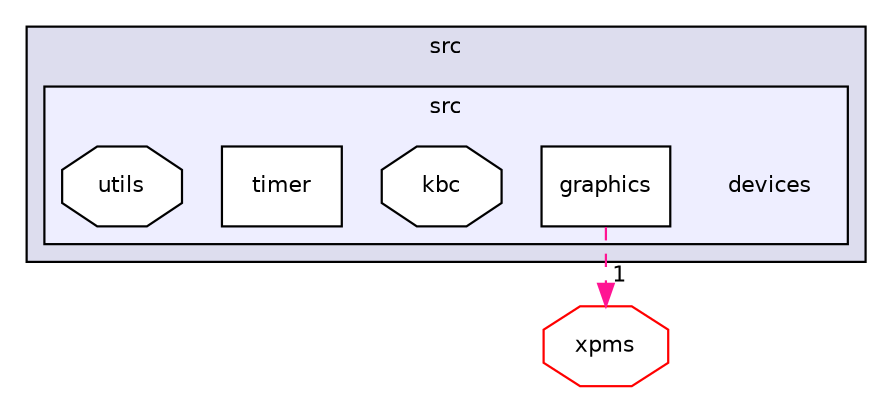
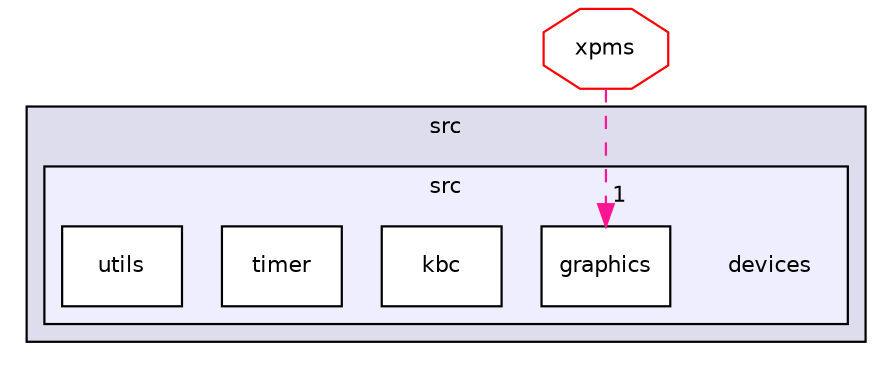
node "utils": shape octagon -> box
node "kbc": shape octagon -> box
edge "graphics" -> "xpms": reversed
